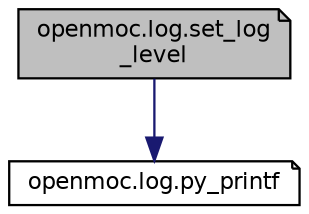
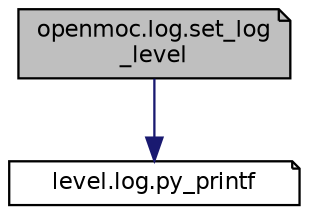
node "openmoc.log.py_printf": label "openmoc.log.py_printf" -> "level.log.py_printf"
